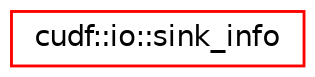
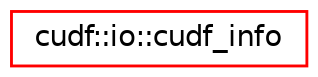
node "cudf::io::sink_info": label "cudf::io::sink_info" -> "cudf::io::cudf_info"
